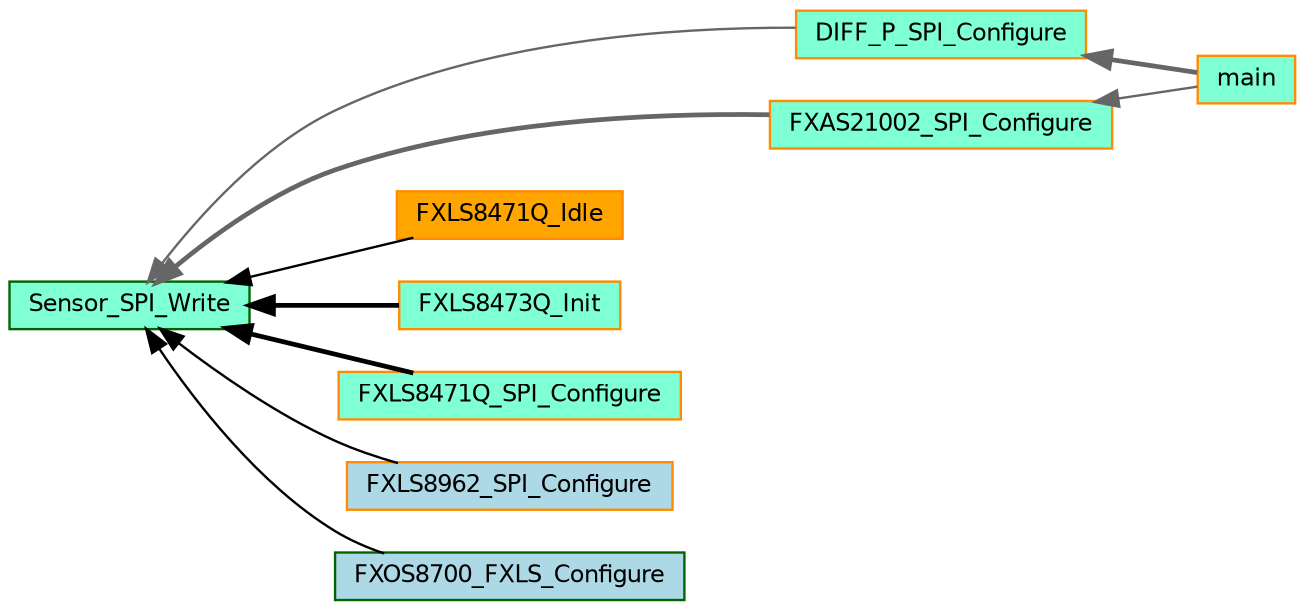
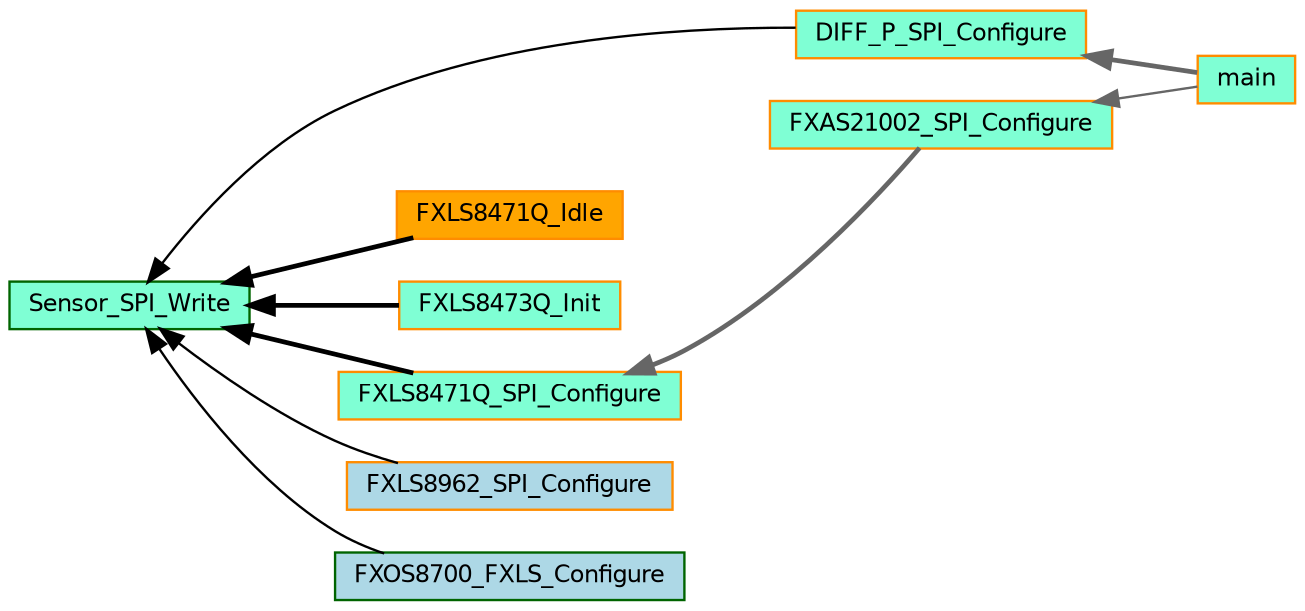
edge "DIFF_P_SPI_Configure" -> "Sensor_SPI_Write": color gray40 -> black
edge "FXAS21002_SPI_Configure" -> "Sensor_SPI_Write": now "FXAS21002_SPI_Configure" -> "FXLS8471Q_SPI_Configure"
edge "FXLS8471Q_Idle" -> "Sensor_SPI_Write": style solid -> bold
